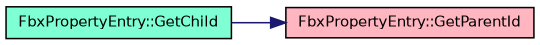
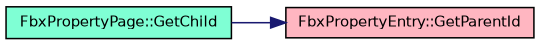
node "FbxPropertyEntry::GetChild": label "FbxPropertyEntry::GetChild" -> "FbxPropertyPage::GetChild"
